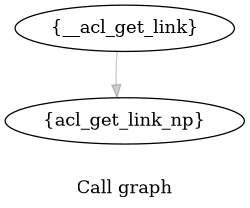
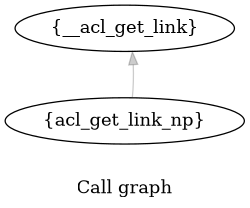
edge "{__acl_get_link}" -> "{acl_get_link_np}": reversed
